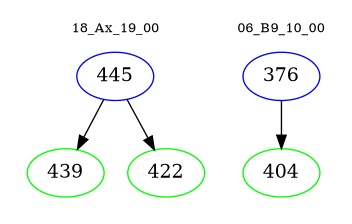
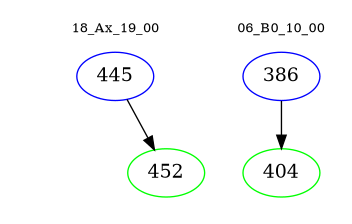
cluster "06_B9_10_00": label "06_B9_10_00" -> "06_B0_10_00"
node "376": label "376" -> "386"
node "439": removed
node "422": label "422" -> "452"
